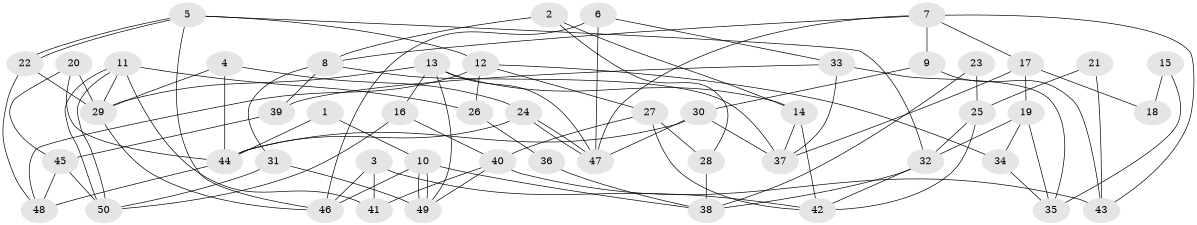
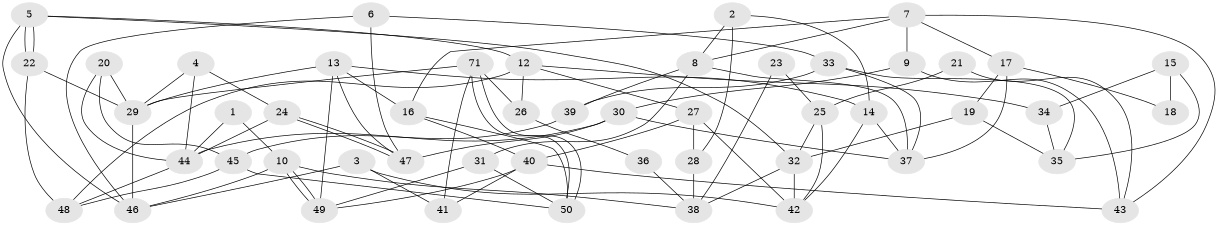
edge "7" -- "47": now "7" -- "16"
node "11": label "11" -> "71"
edge "19" -- "34": now "15" -- "34"
